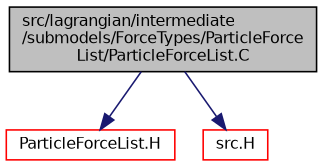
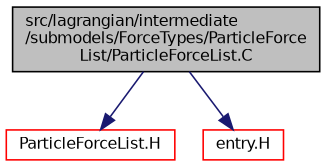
node "src.H": label "src.H" -> "entry.H"
